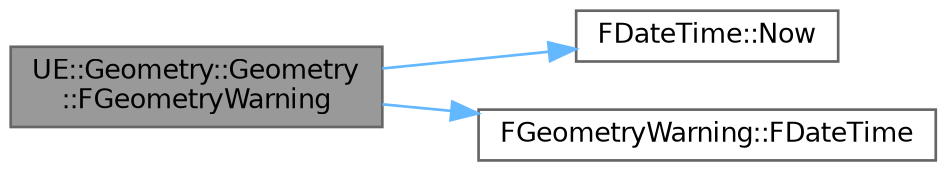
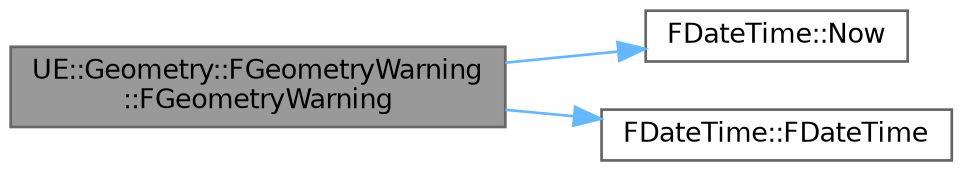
node "UE::Geometry::Geometry ::FGeometryWarning": label "UE::Geometry::Geometry ::FGeometryWarning" -> "UE::Geometry::FGeometryWarning ::FGeometryWarning"
node "FGeometryWarning::FDateTime": label "FGeometryWarning::FDateTime" -> "FDateTime::FDateTime"
